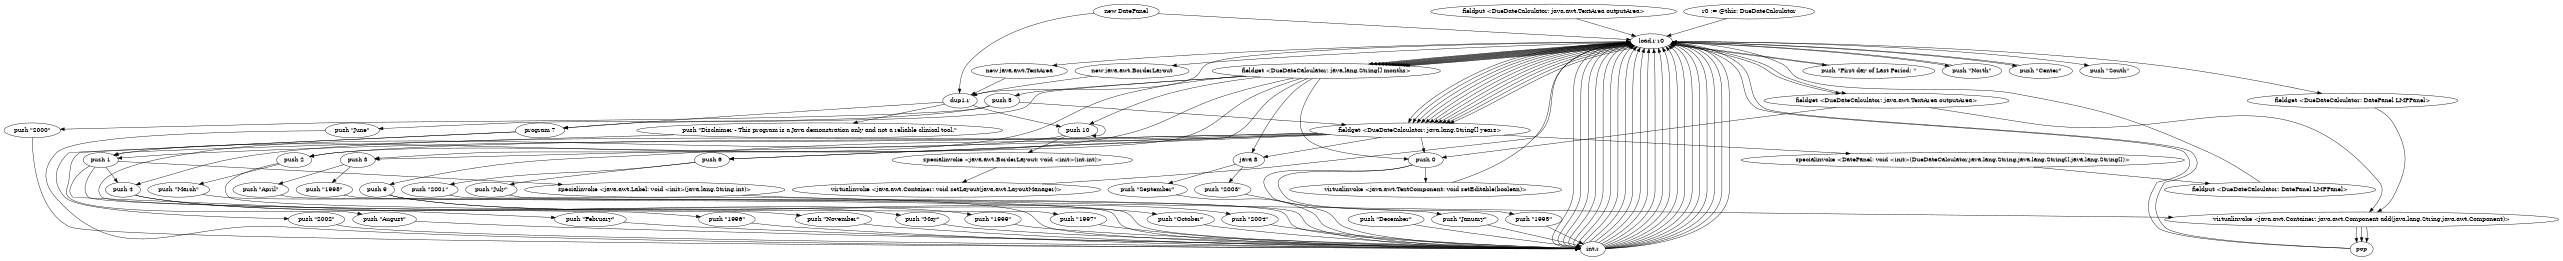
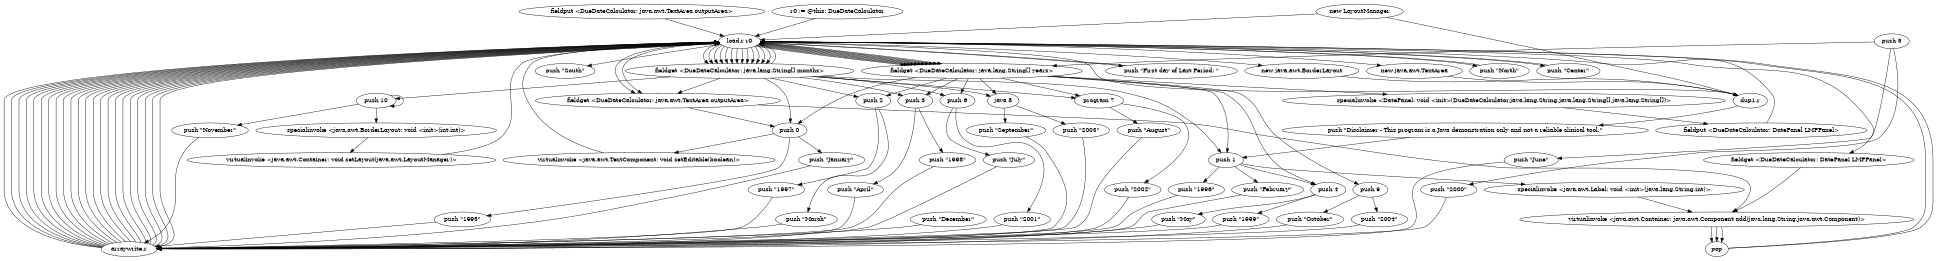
node "new DatePanel": label "new DatePanel" -> "new LayoutManager"
edge "fieldget <DueDateCalculator: java.lang.String[] months>" -> "push 5": now "fieldget <DueDateCalculator: java.lang.String[] months>" -> "fieldget <DueDateCalculator: java.awt.TextArea outputArea>"
edge "dup1.r" -> "program 7": now "fieldget <DueDateCalculator: java.lang.String[] years>" -> "program 7"
edge "dup1.r" -> "push 10": removed
node "int.r": label "int.r" -> "arraywrite.r"
